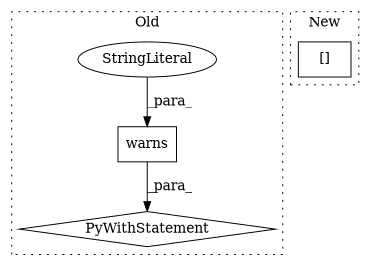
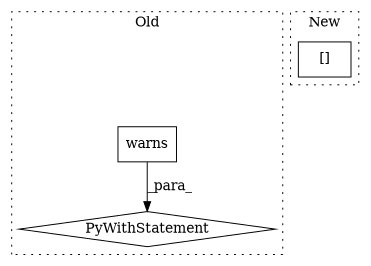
node "StringLiteral": removed
